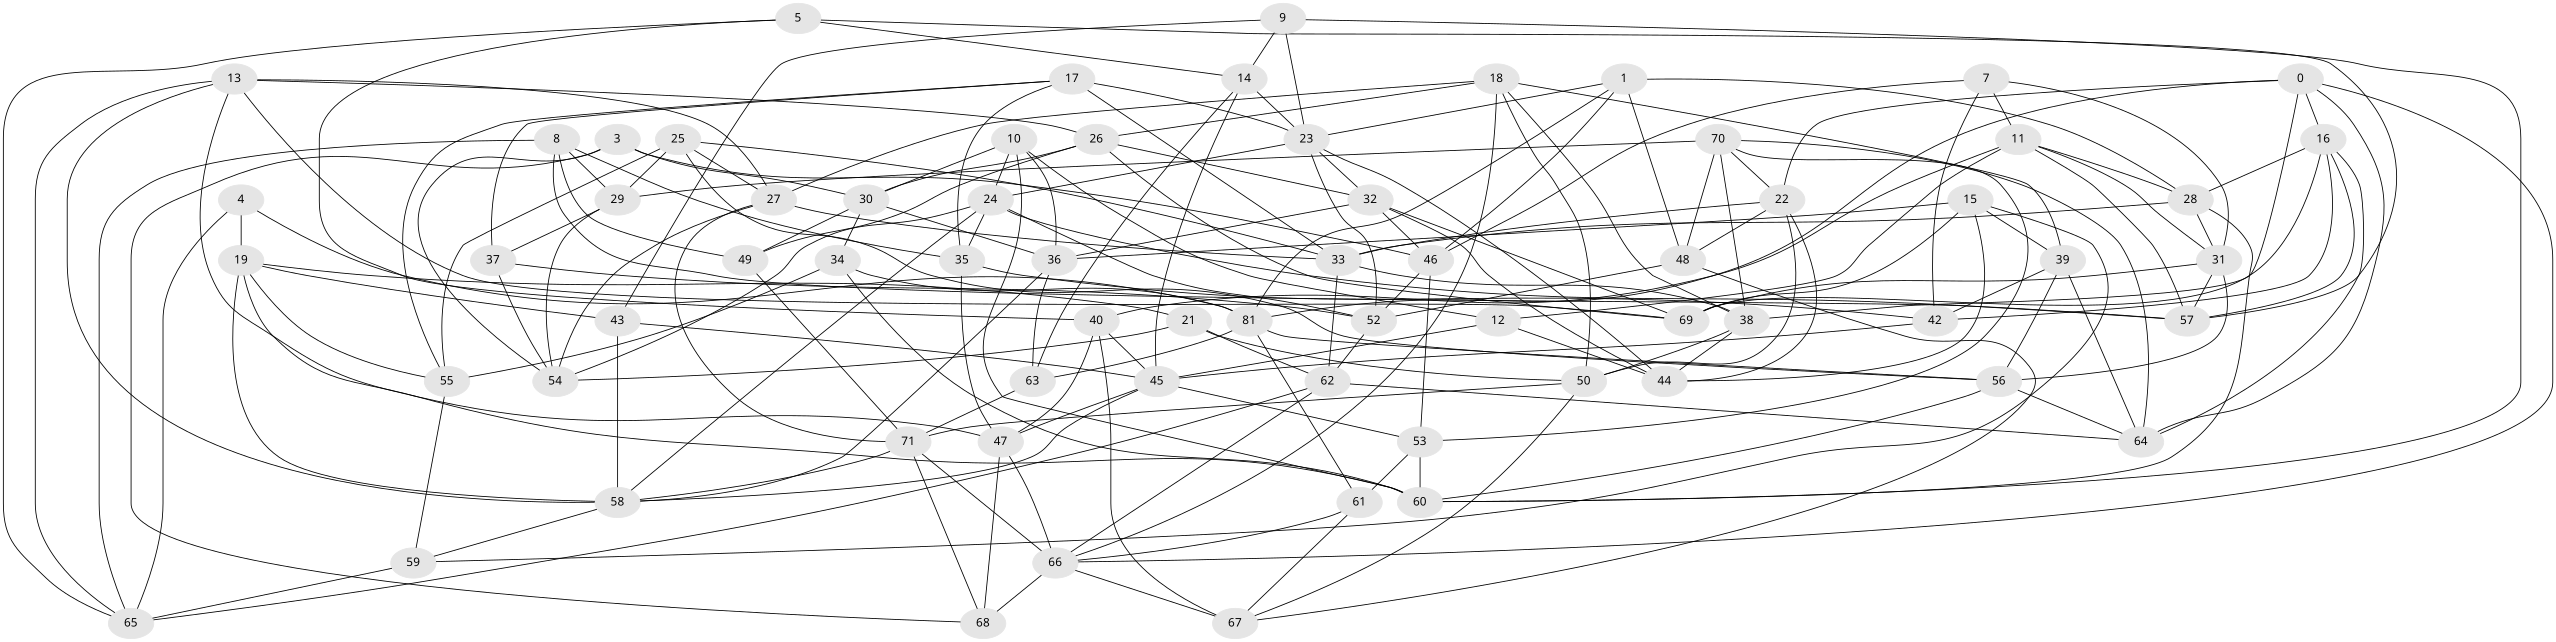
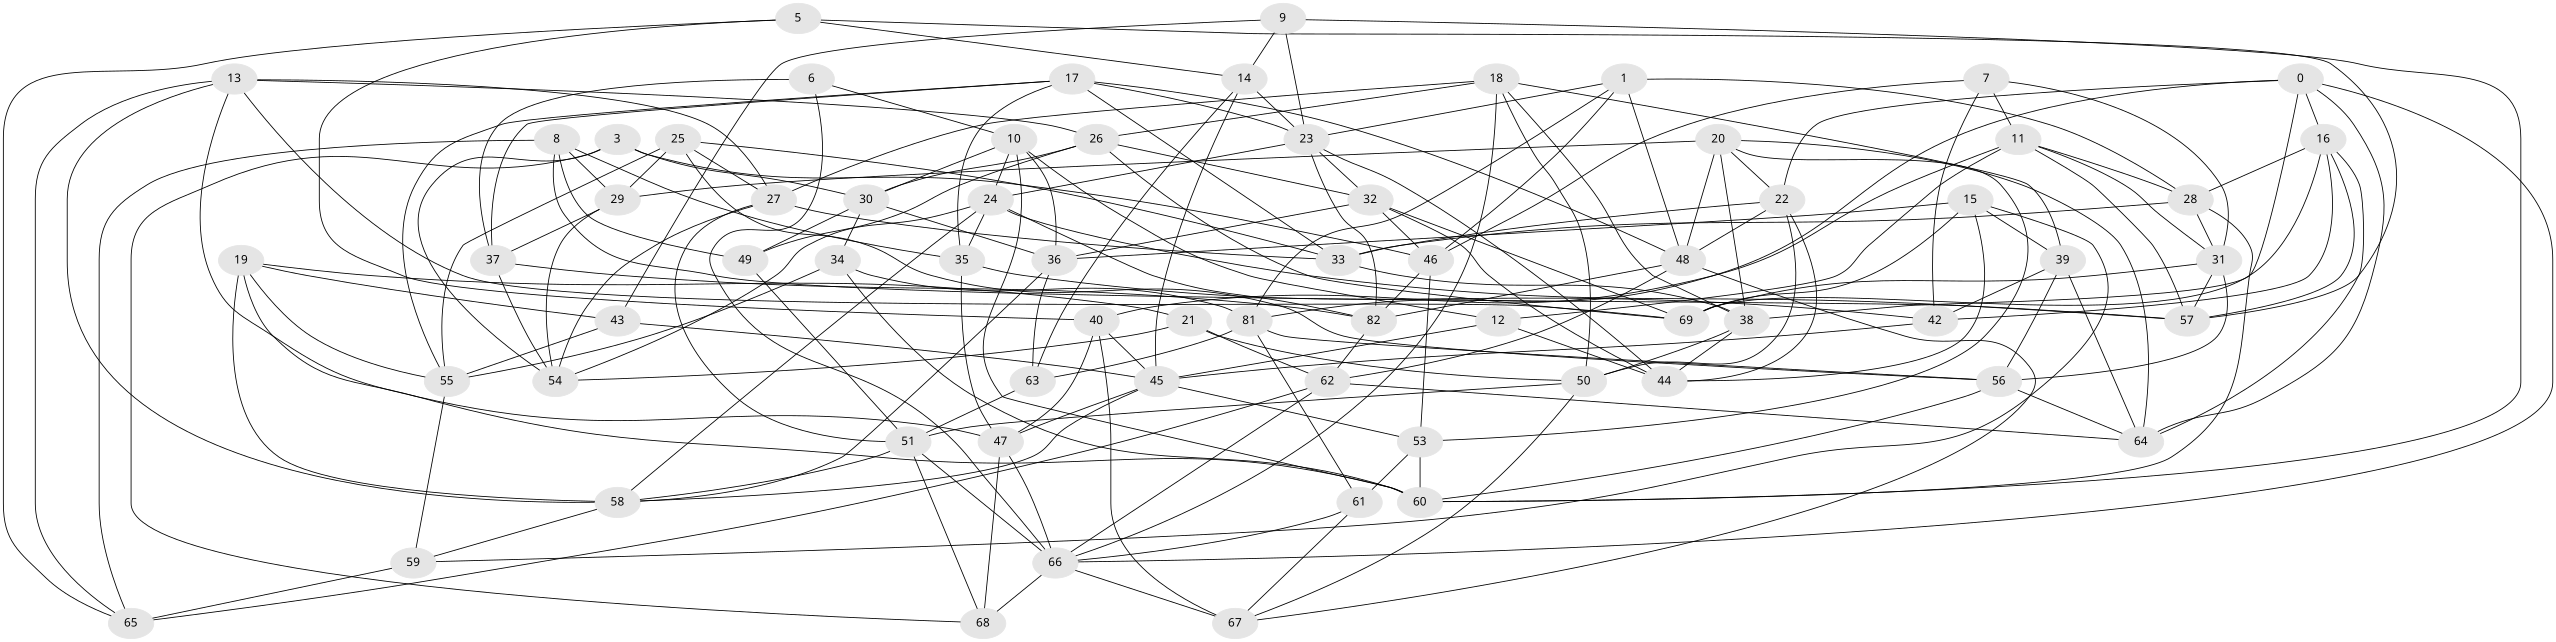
node "6": added
node "70": label "70" -> "20"
edge "17" -- "48": added
node "4": removed
edge "33" -- "62": now "48" -- "62"
node "52": label "52" -> "82"
edge "43" -- "58": now "43" -- "55"
node "71": label "71" -> "51"
